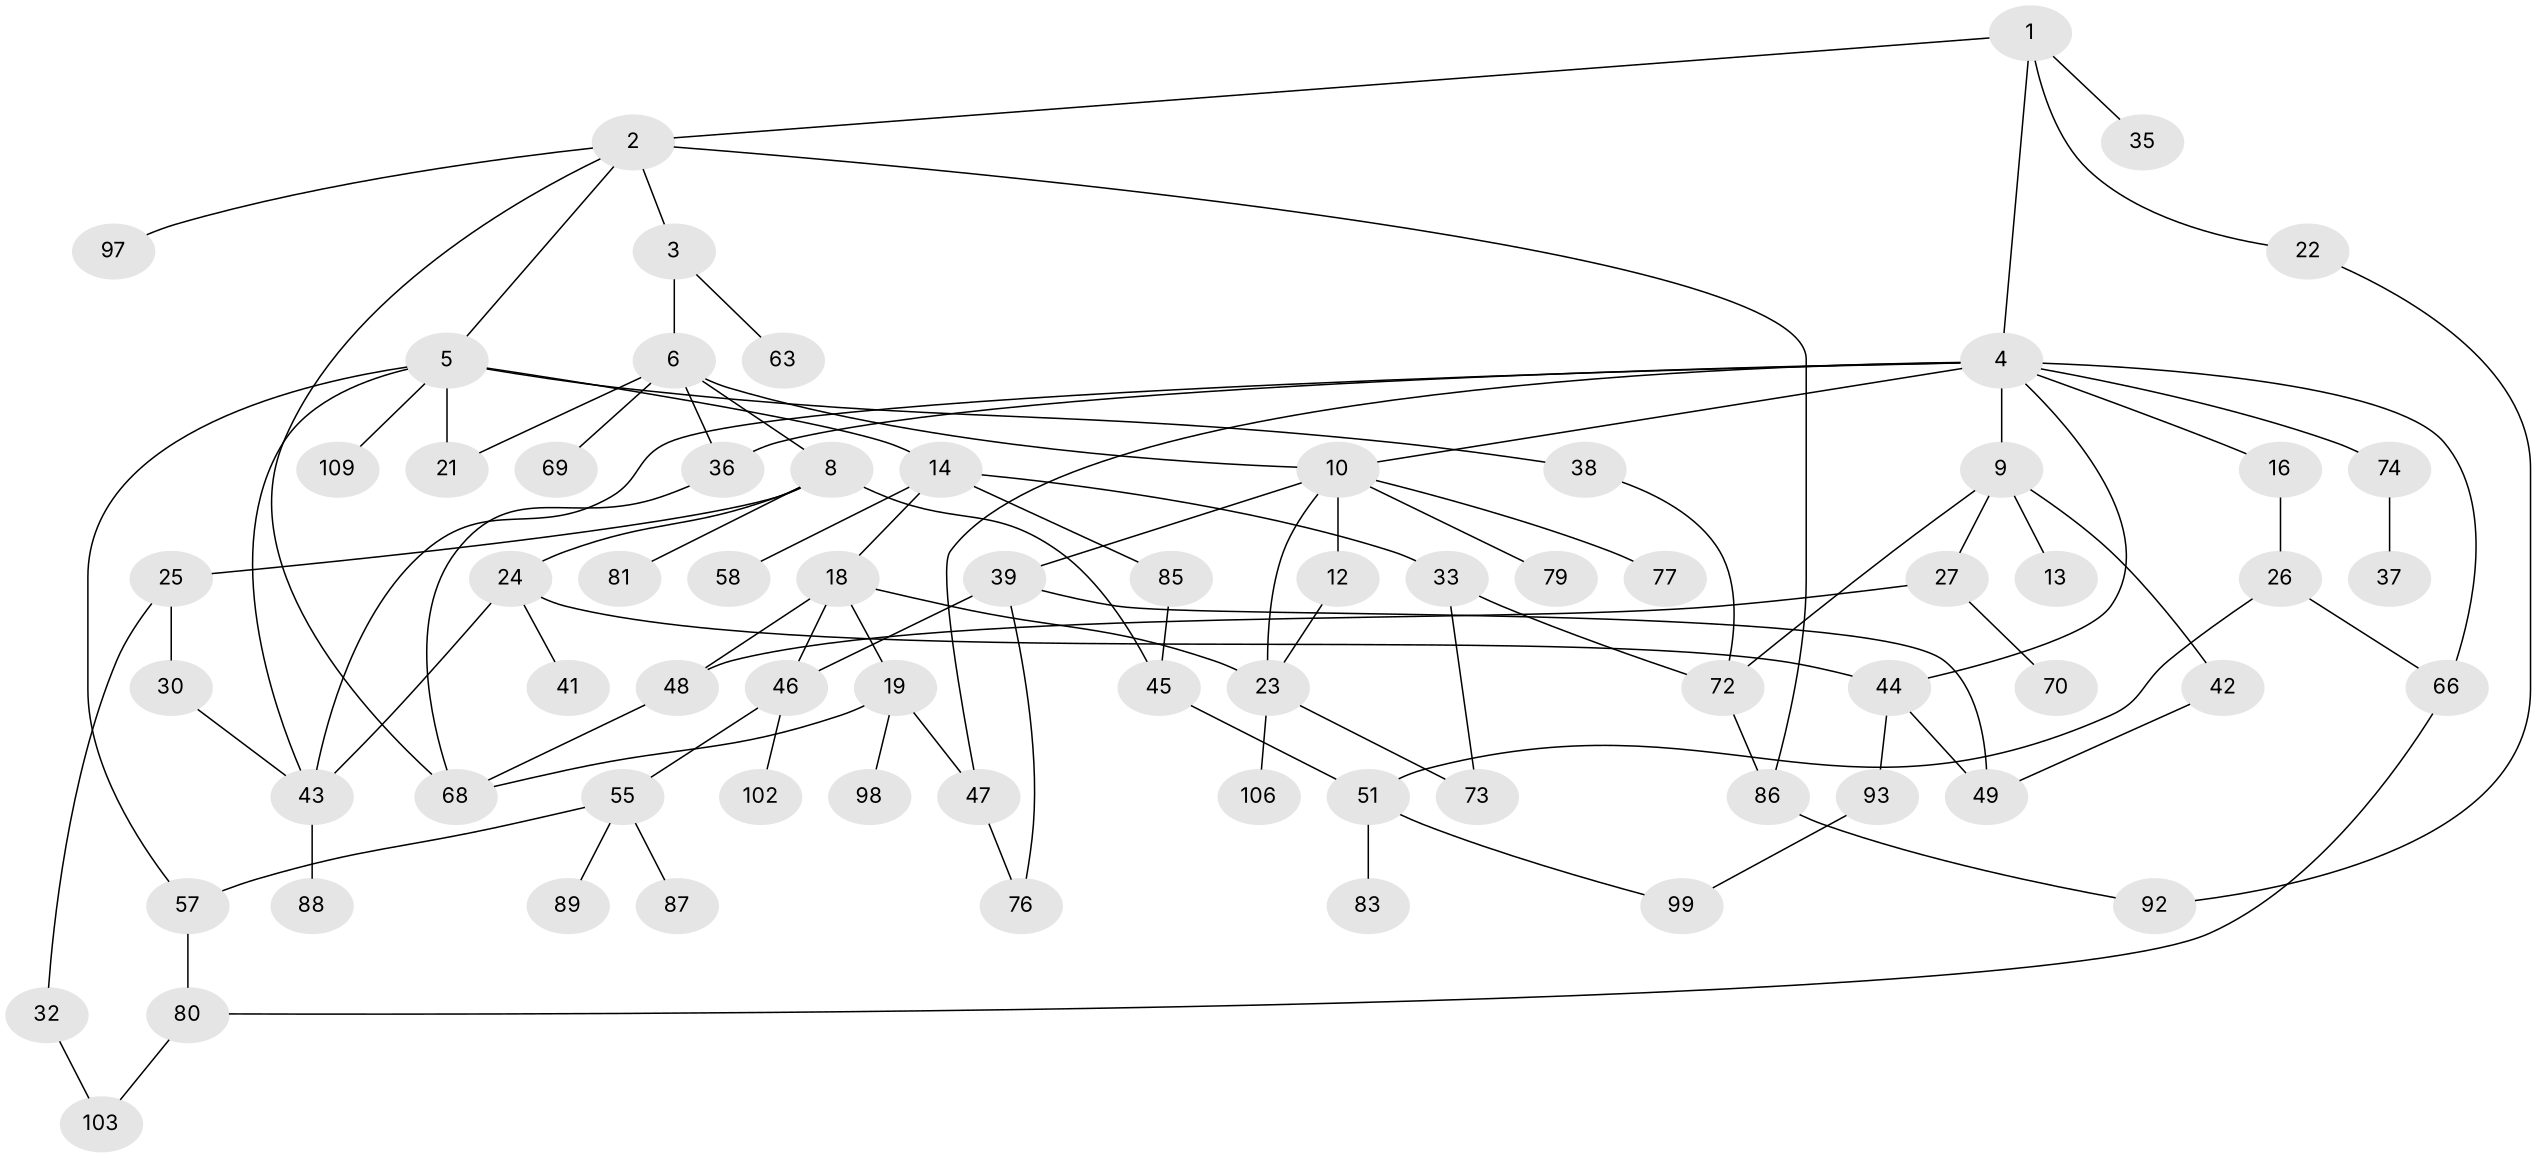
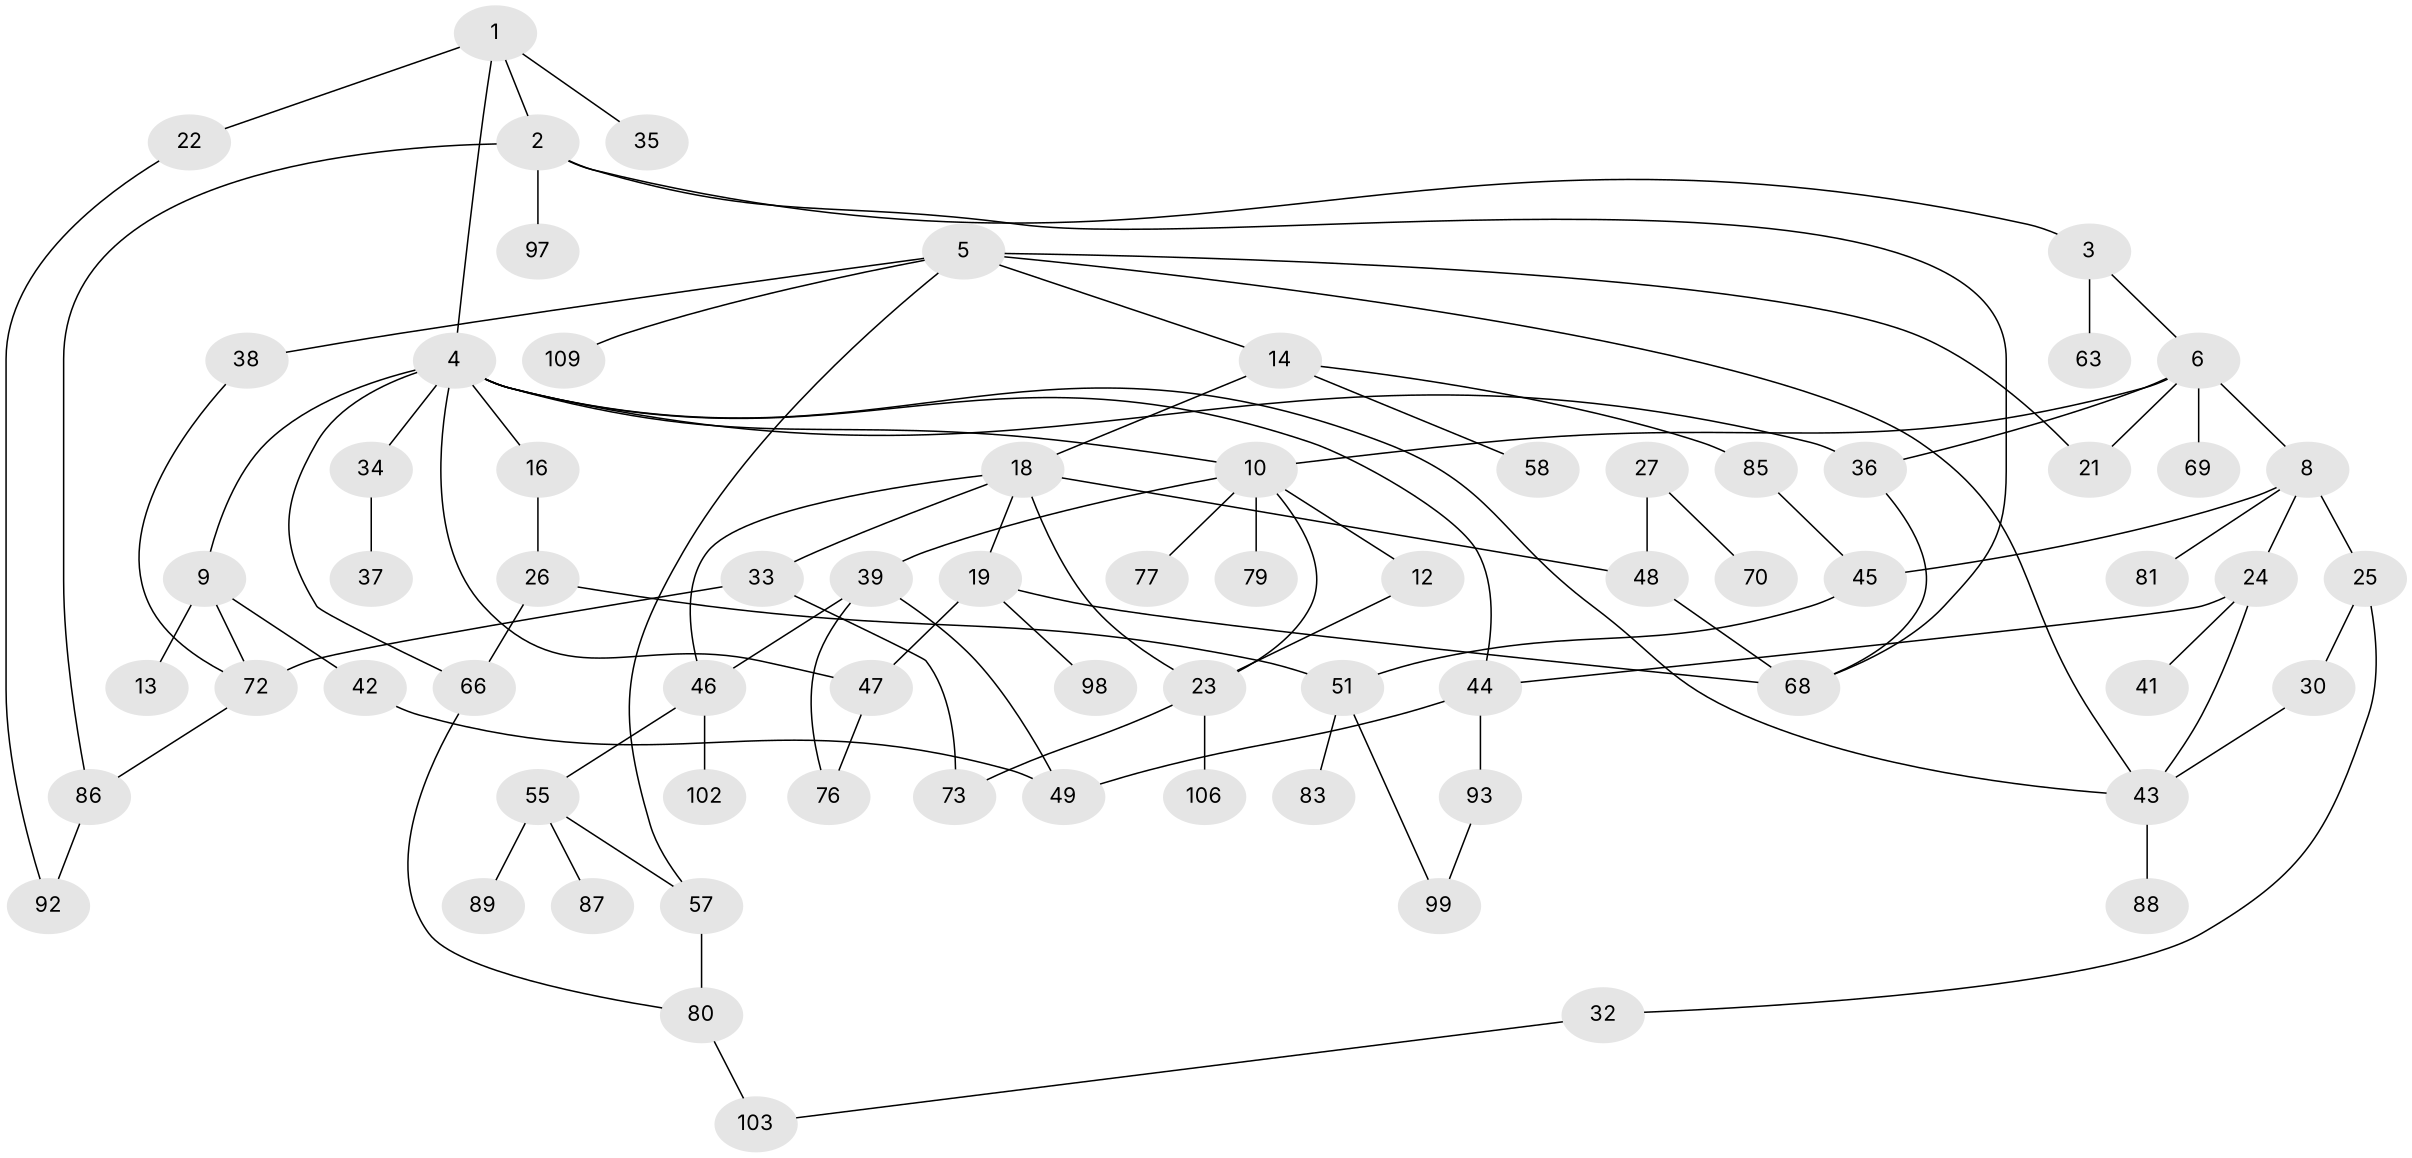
edge "2" -- "5": removed
node "74": label "74" -> "34"
edge "14" -- "33": now "18" -- "33"
edge "9" -- "27": removed
